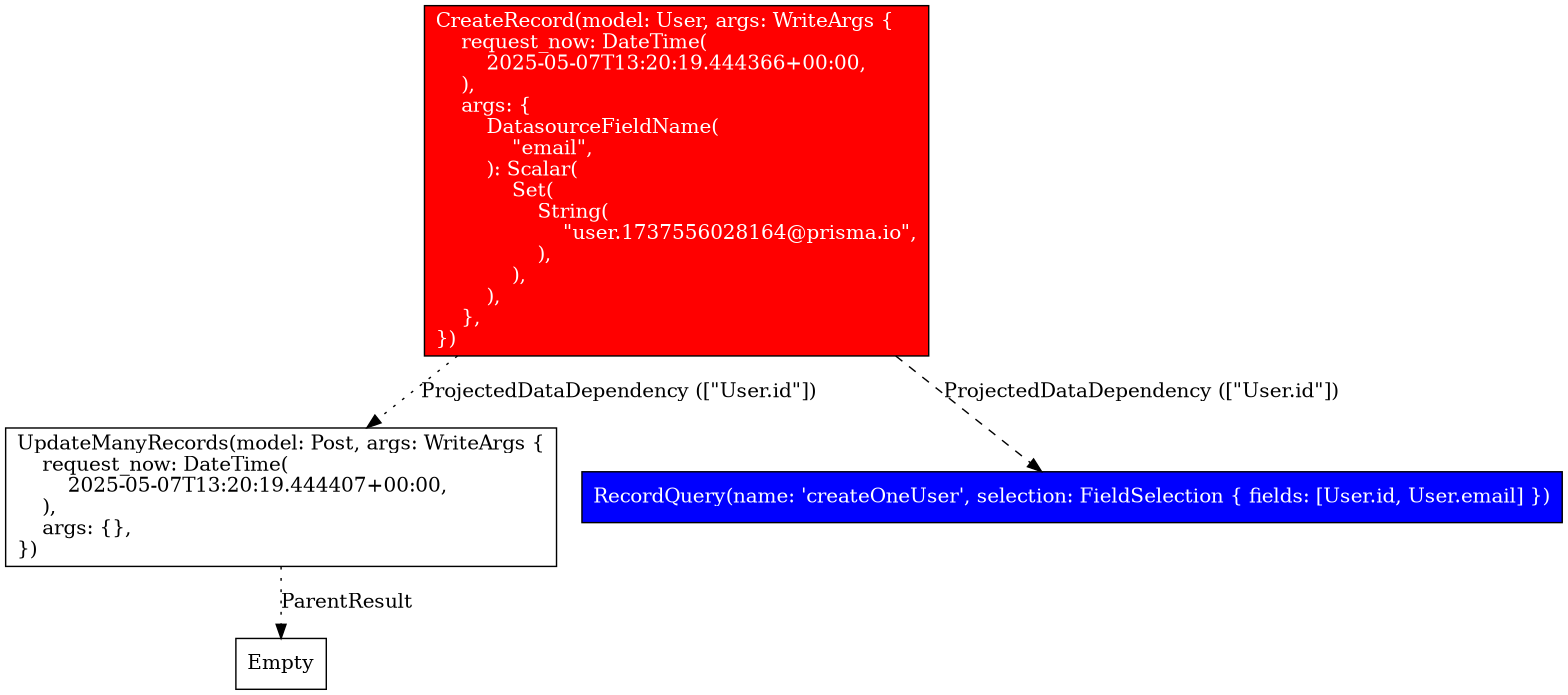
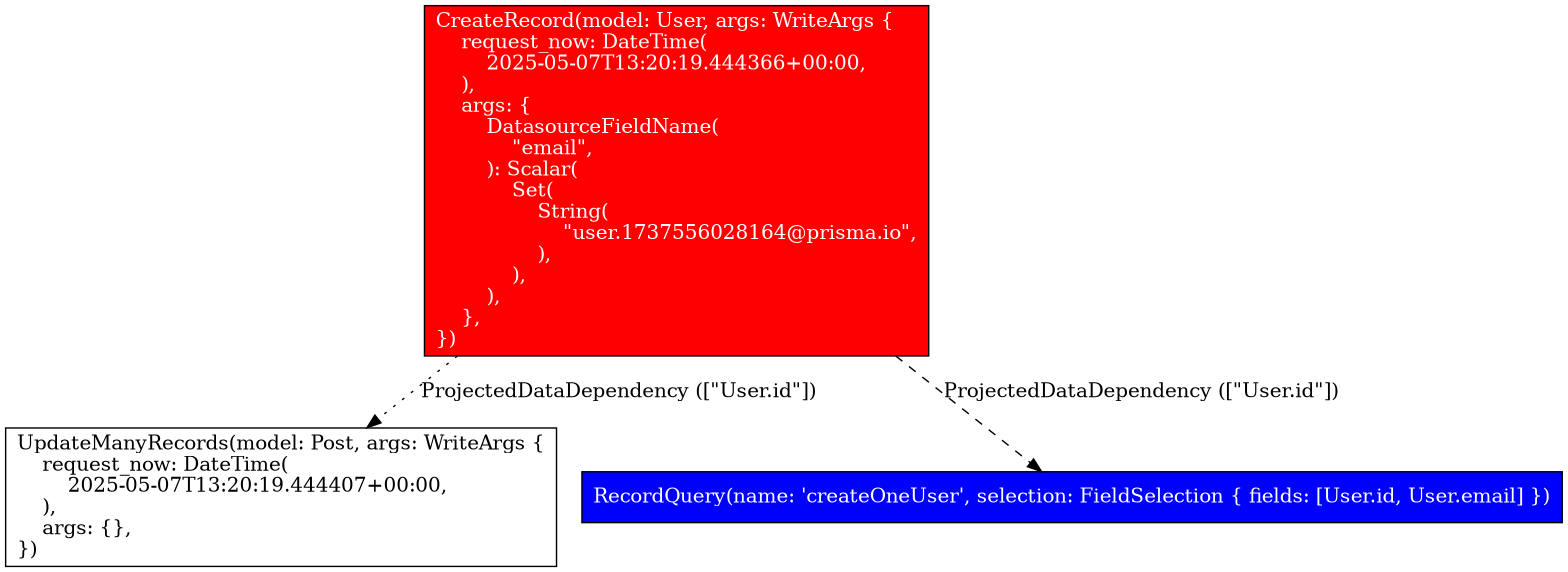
node "Empty": removed
